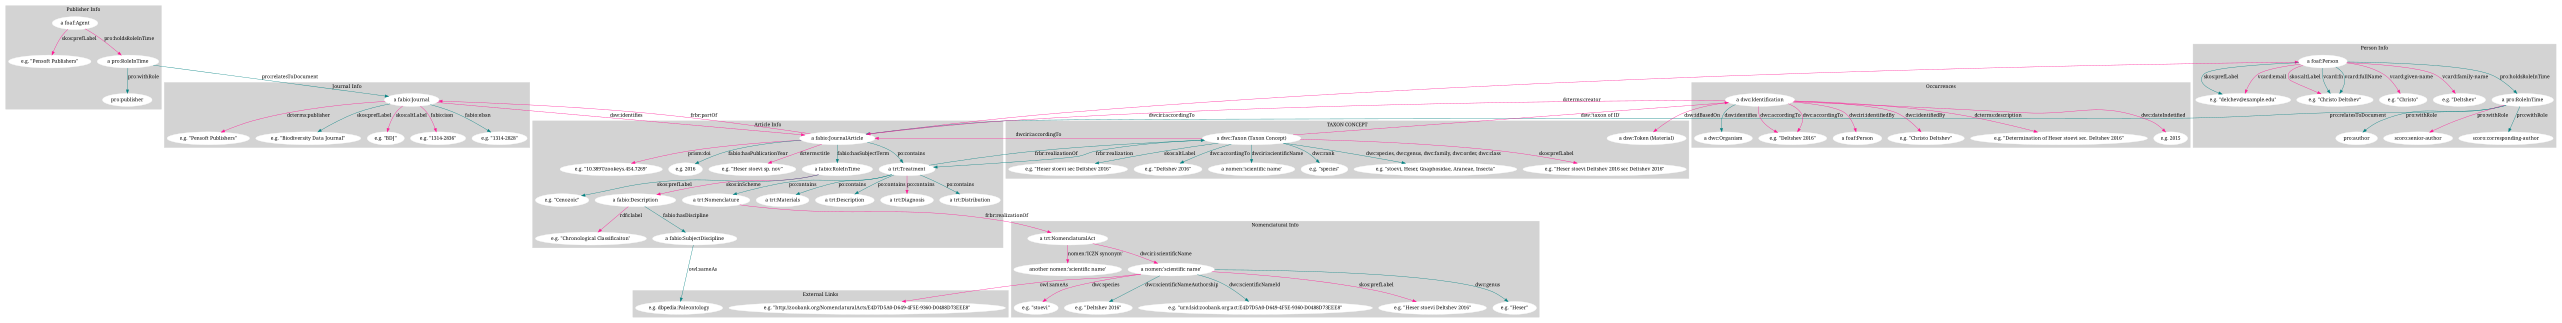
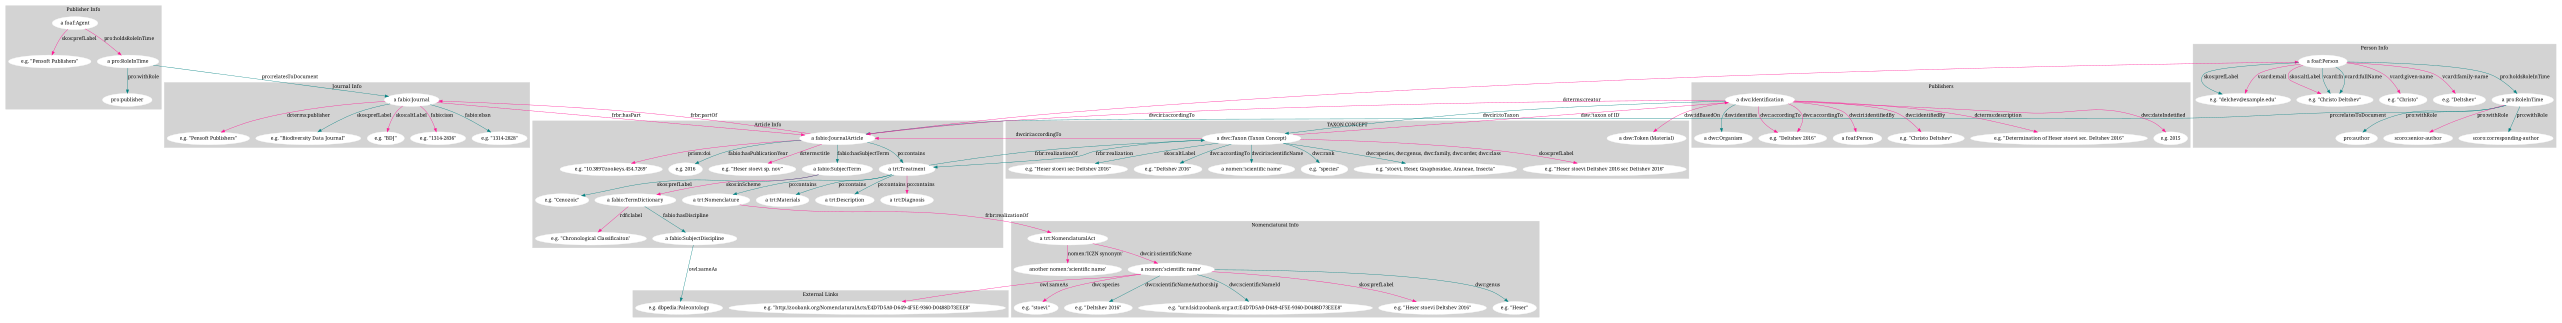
cluster "Occurrences": label "Occurrences" -> "Publishers"
edge "a dwc:Identification" -> "a dwc:Taxon (Taxon Concept)": added, label "dwciri:toTaxon"
edge "a fabio:Journal" -> "a fabio:JournalArticle": label "dsw:identifies" -> "frbr:hasPart"
node "a fabio:RoleInTime": label "a fabio:RoleInTime" -> "a fabio:SubjectTerm"
node "a fabio:Description": label "a fabio:Description" -> "a fabio:TermDictionary"
node "a trt:Distribution": removed
